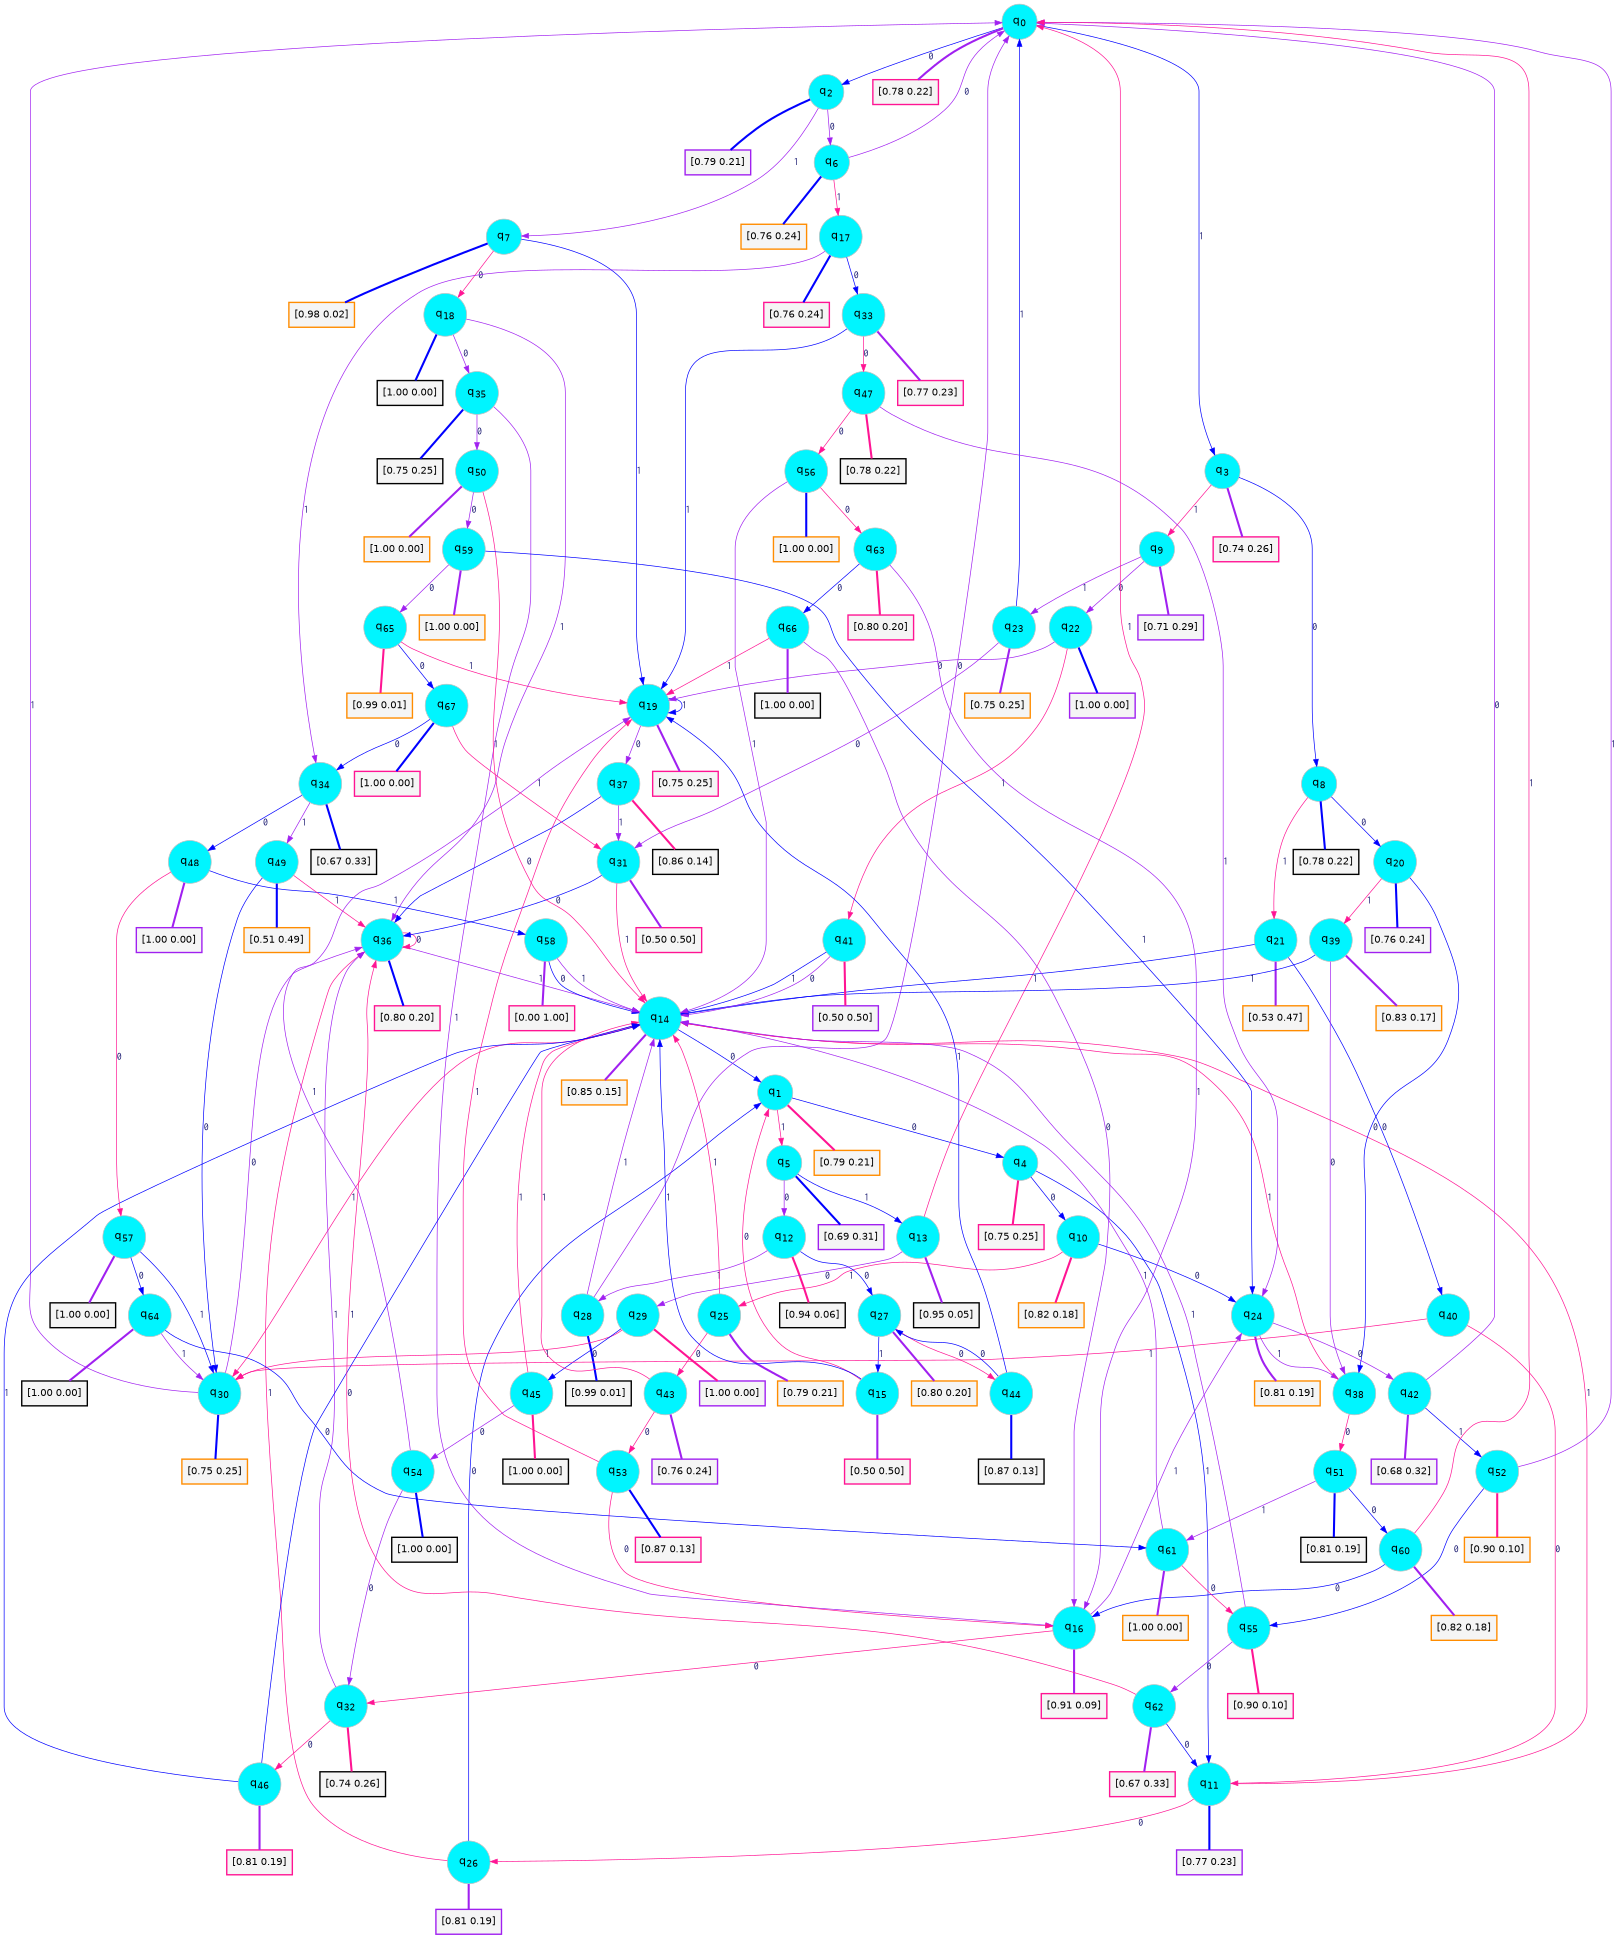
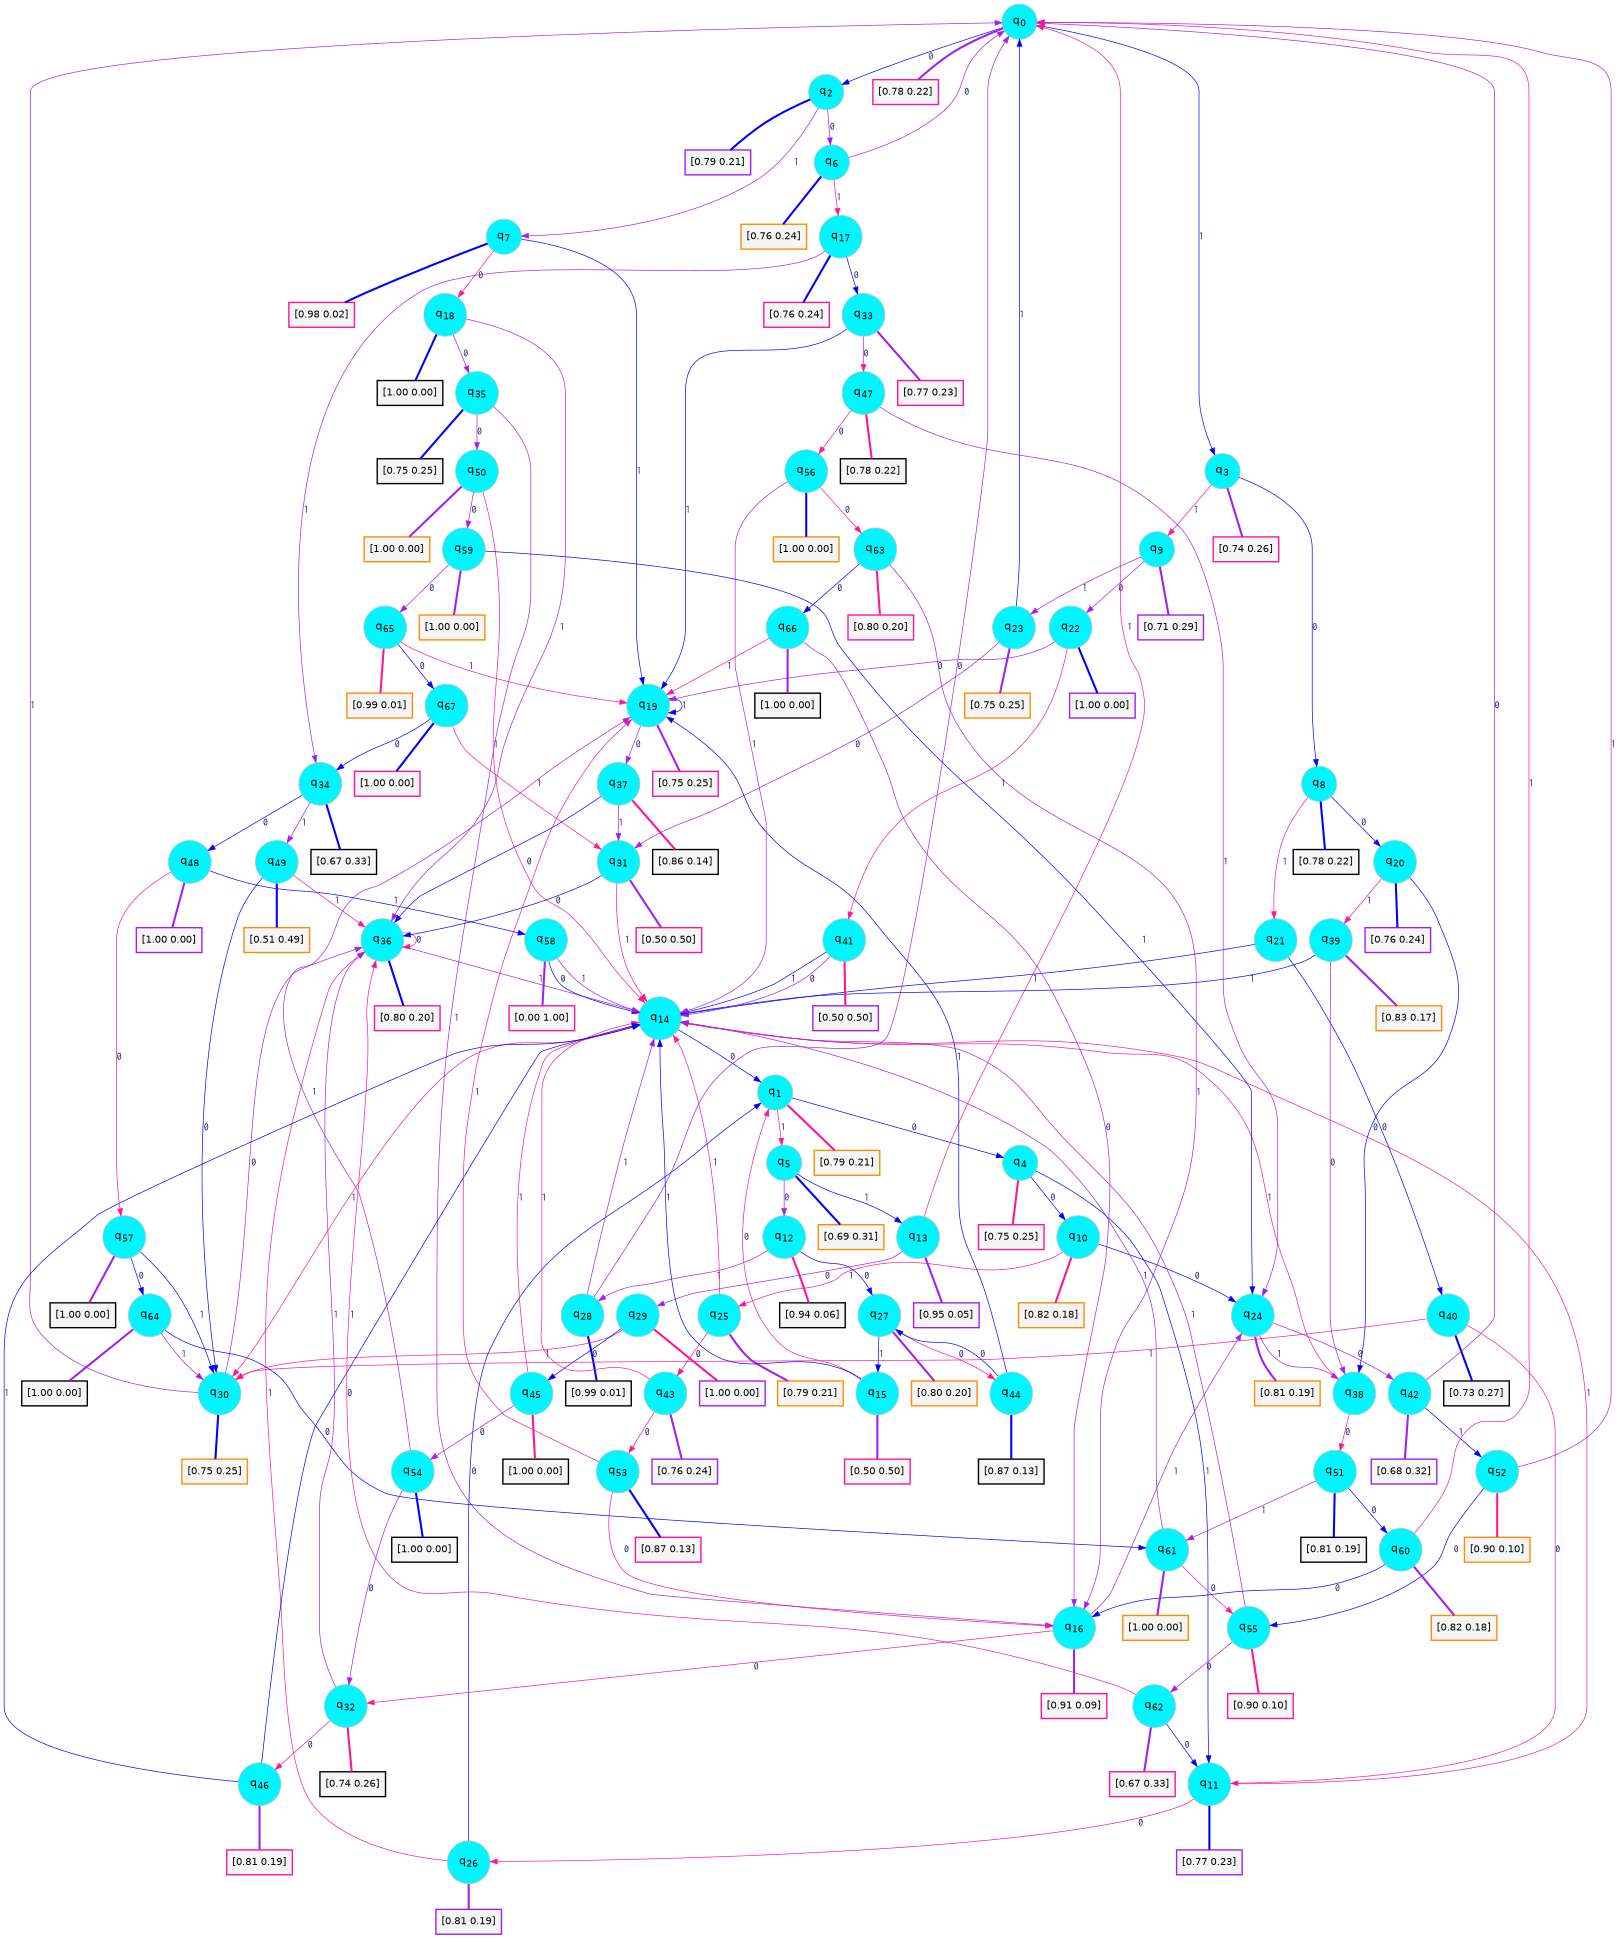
node "[0.98 0.02]": color darkorange -> deeppink
node "[0.53 0.47]": removed
node "[0.85 0.15]": removed
node "[0.69 0.31]": color purple -> darkorange
node "[0.95 0.05]": color black -> purple
node "[0.73 0.27]": added
